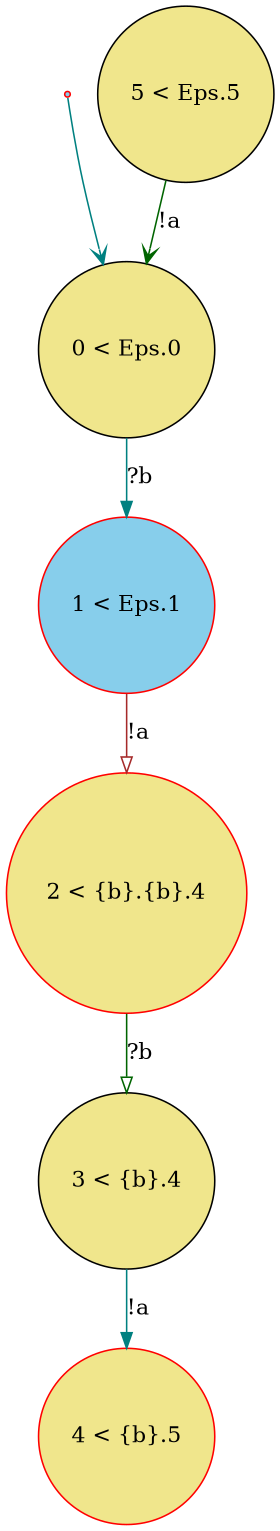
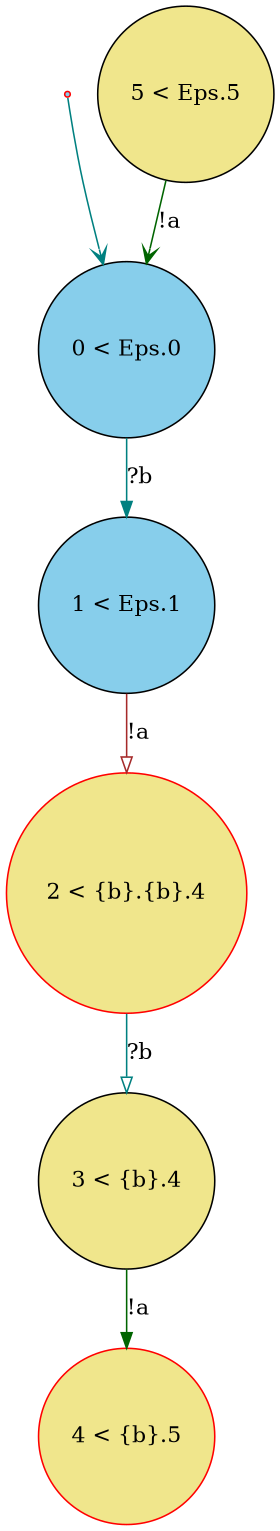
node "0 < Eps.0": fillcolor khaki -> skyblue
node "1 < Eps.1": color red -> black
edge "2 < {b}.{b}.4" -> "3 < {b}.4": color darkgreen -> teal
edge "3 < {b}.4" -> "4 < {b}.5": color teal -> darkgreen
